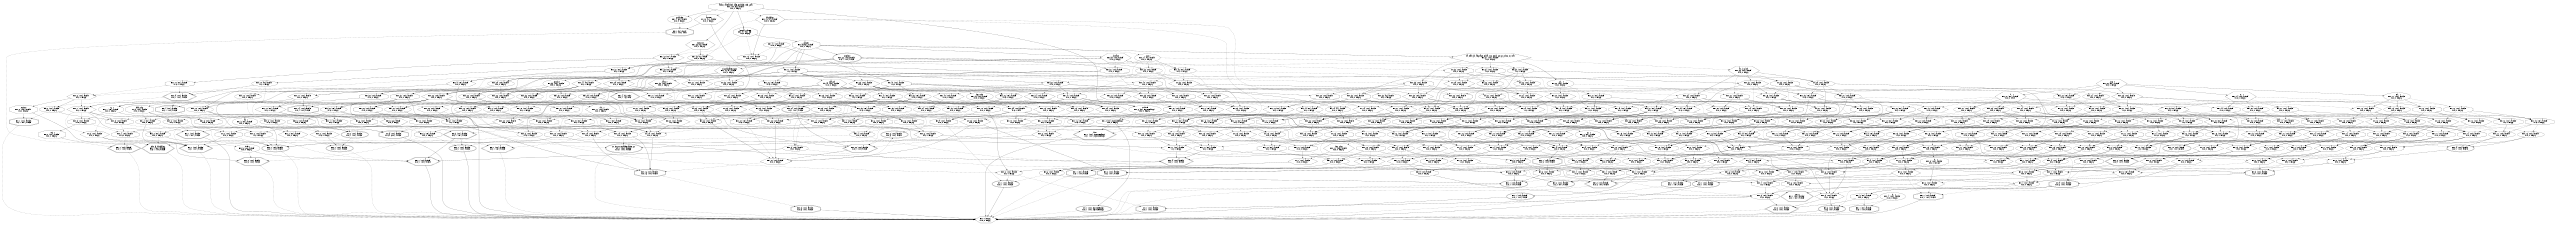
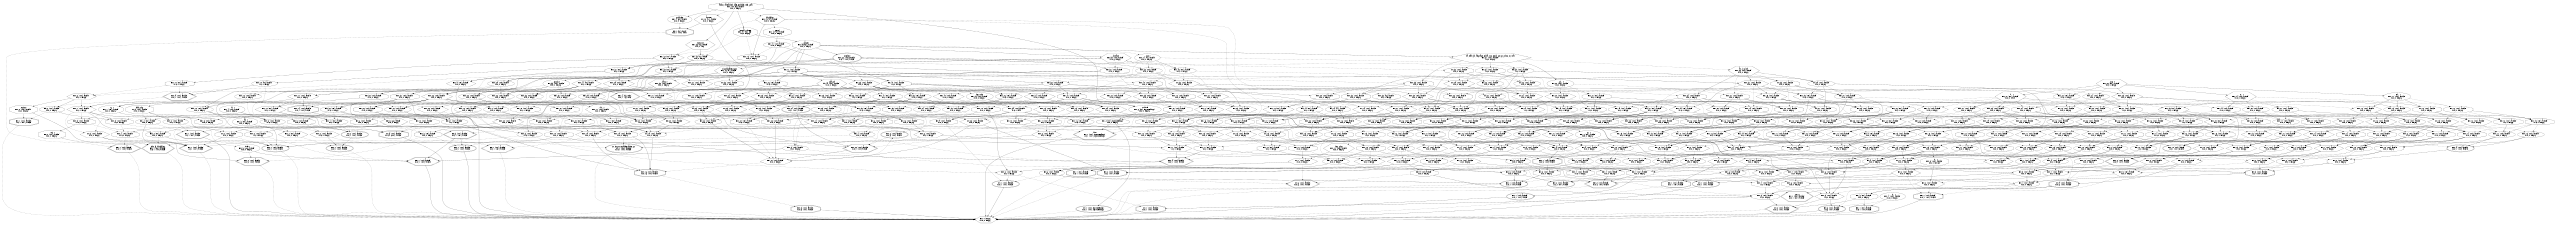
node "group ext.: 42 (97% article) own: 0 (empty)": added
node "bdsk-url-1 ext.: 33 (96% article) own: 0 (empty)": label "bdsk-url-1 ext.: 33 (96% article) own: 0 (empty)" -> "bdsk-url-1 ext.: 33 (96% article) own: 0 (dep)"
node "ext.: 4 (100% article) own: 1 (100% article)": removed
node "di ext.: 4 (100% article) own: 0 (empty)": added
node "ext.: 6 (100% article) own: 6 (100% article)": added
